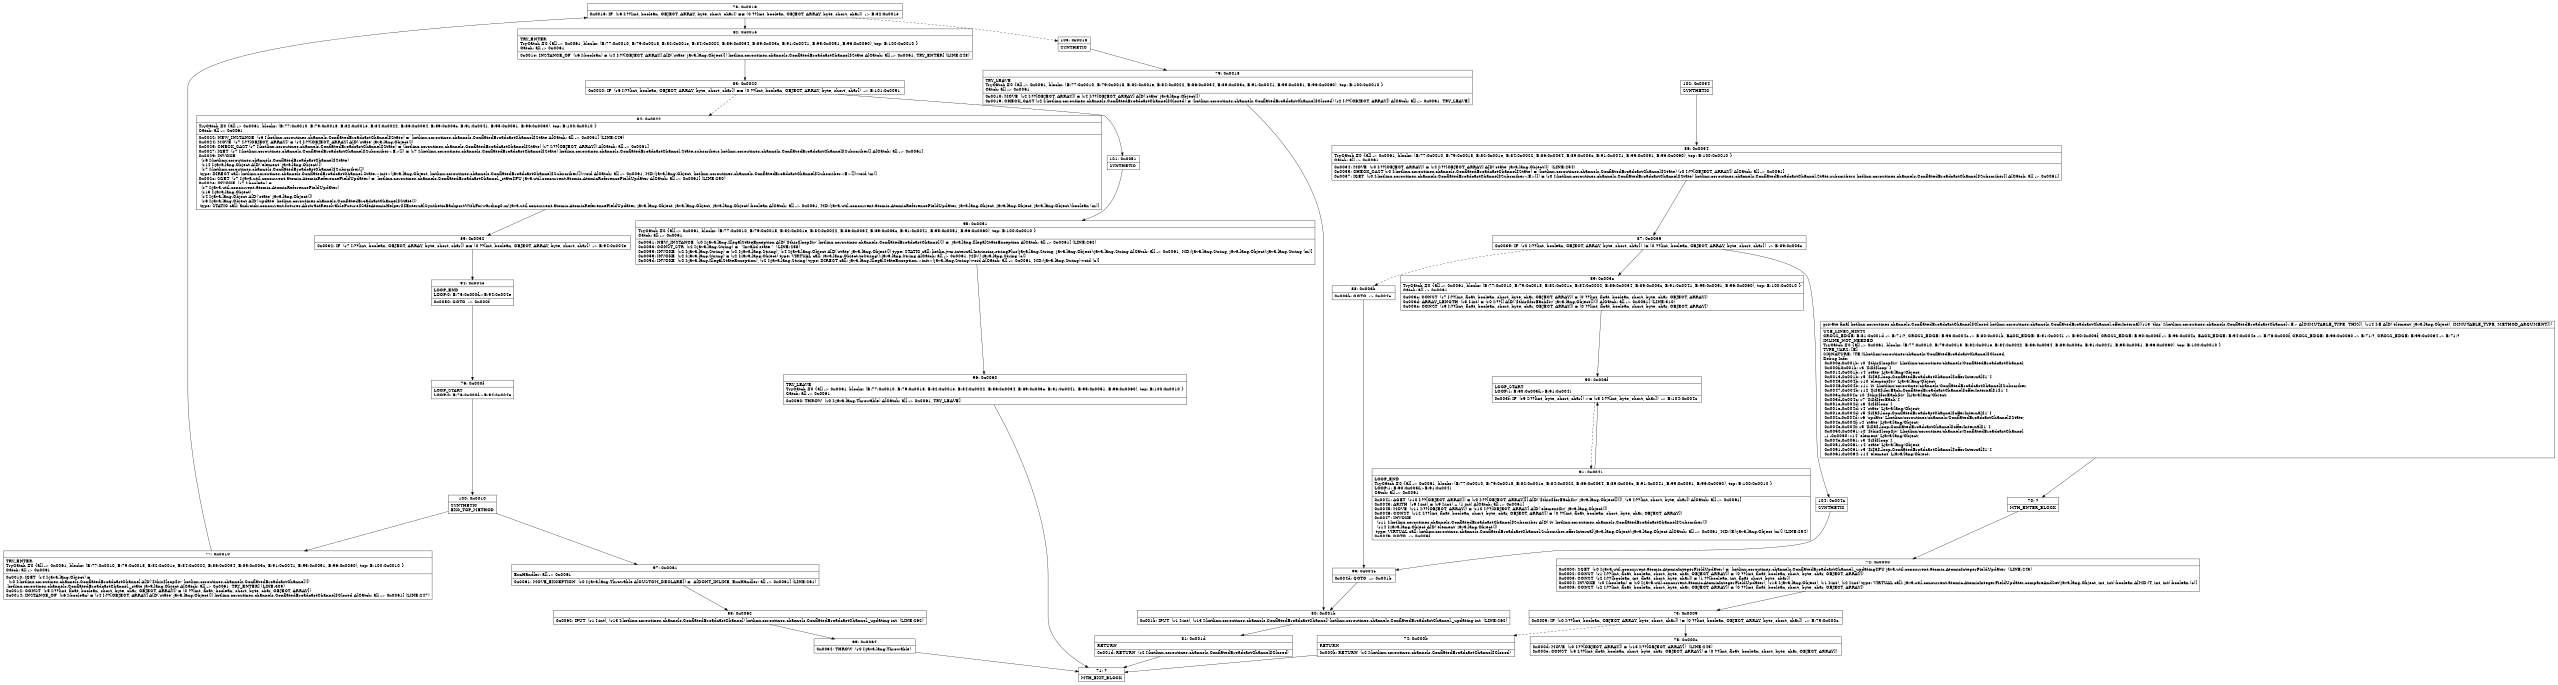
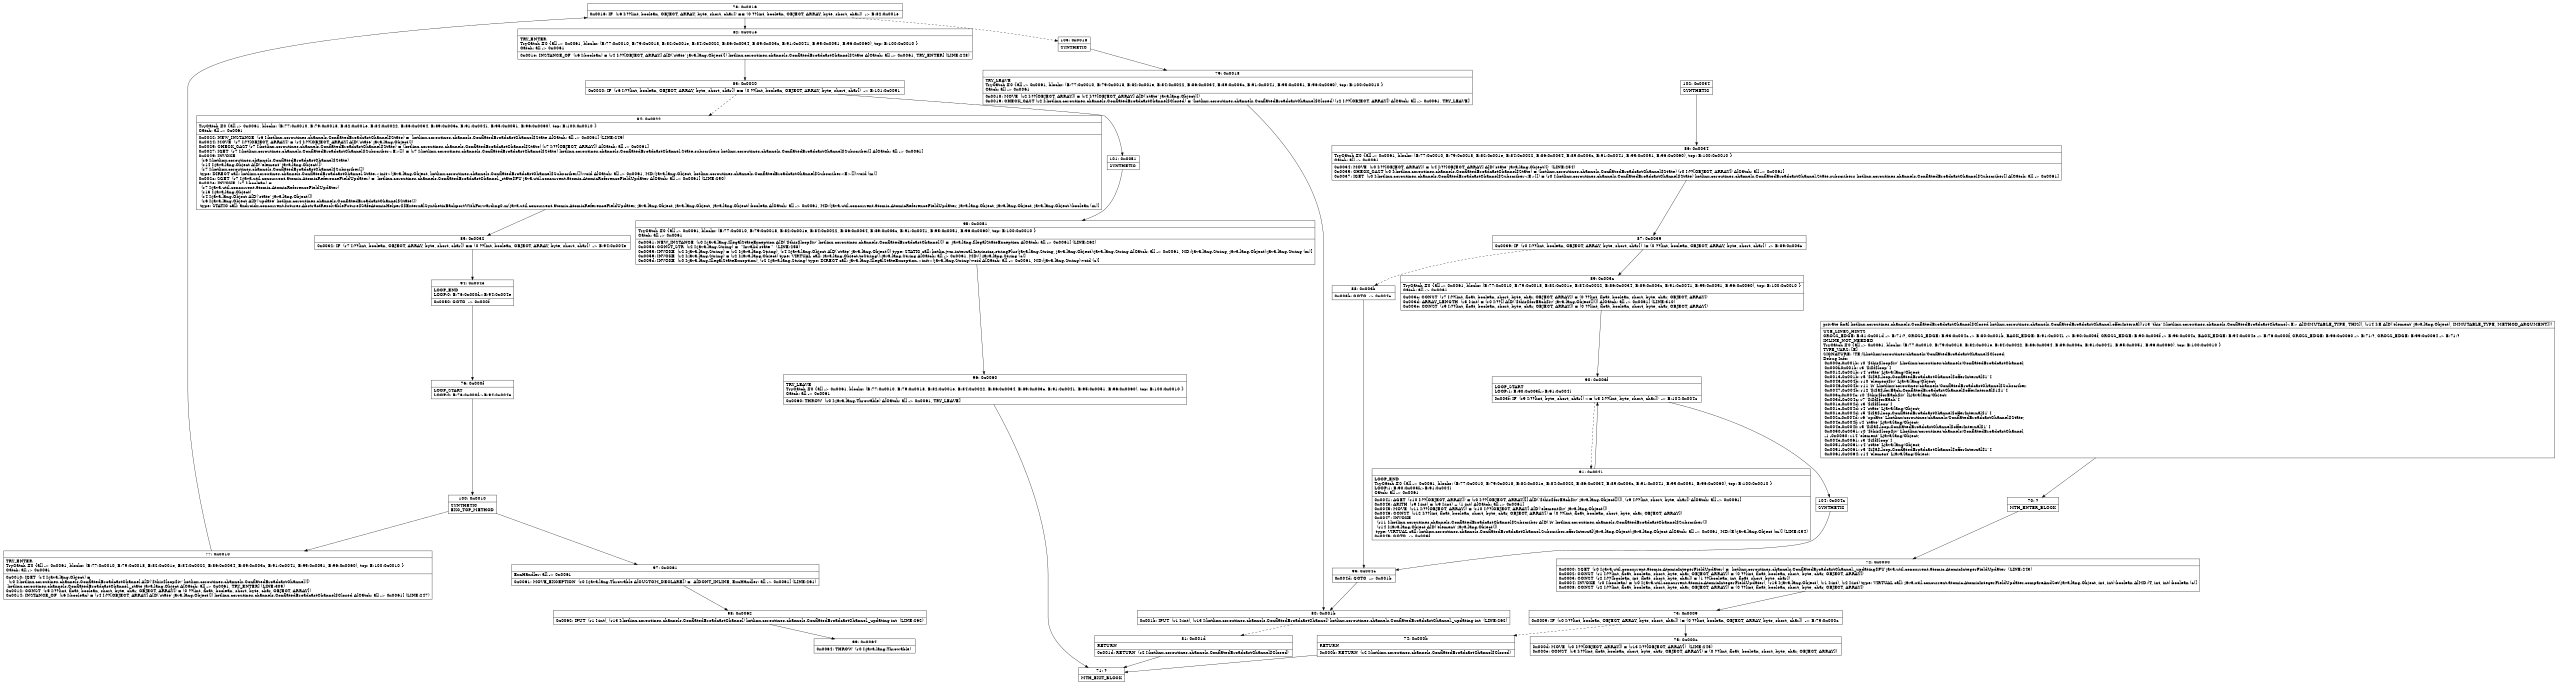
edge "87: 0x0039" -> "104: 0x004c": now "90: 0x003f" -> "104: 0x004c"
edge "80: 0x001b" -> "81: 0x001d": style solid -> dashed
edge "99: 0x0064" -> "71: ?": removed
